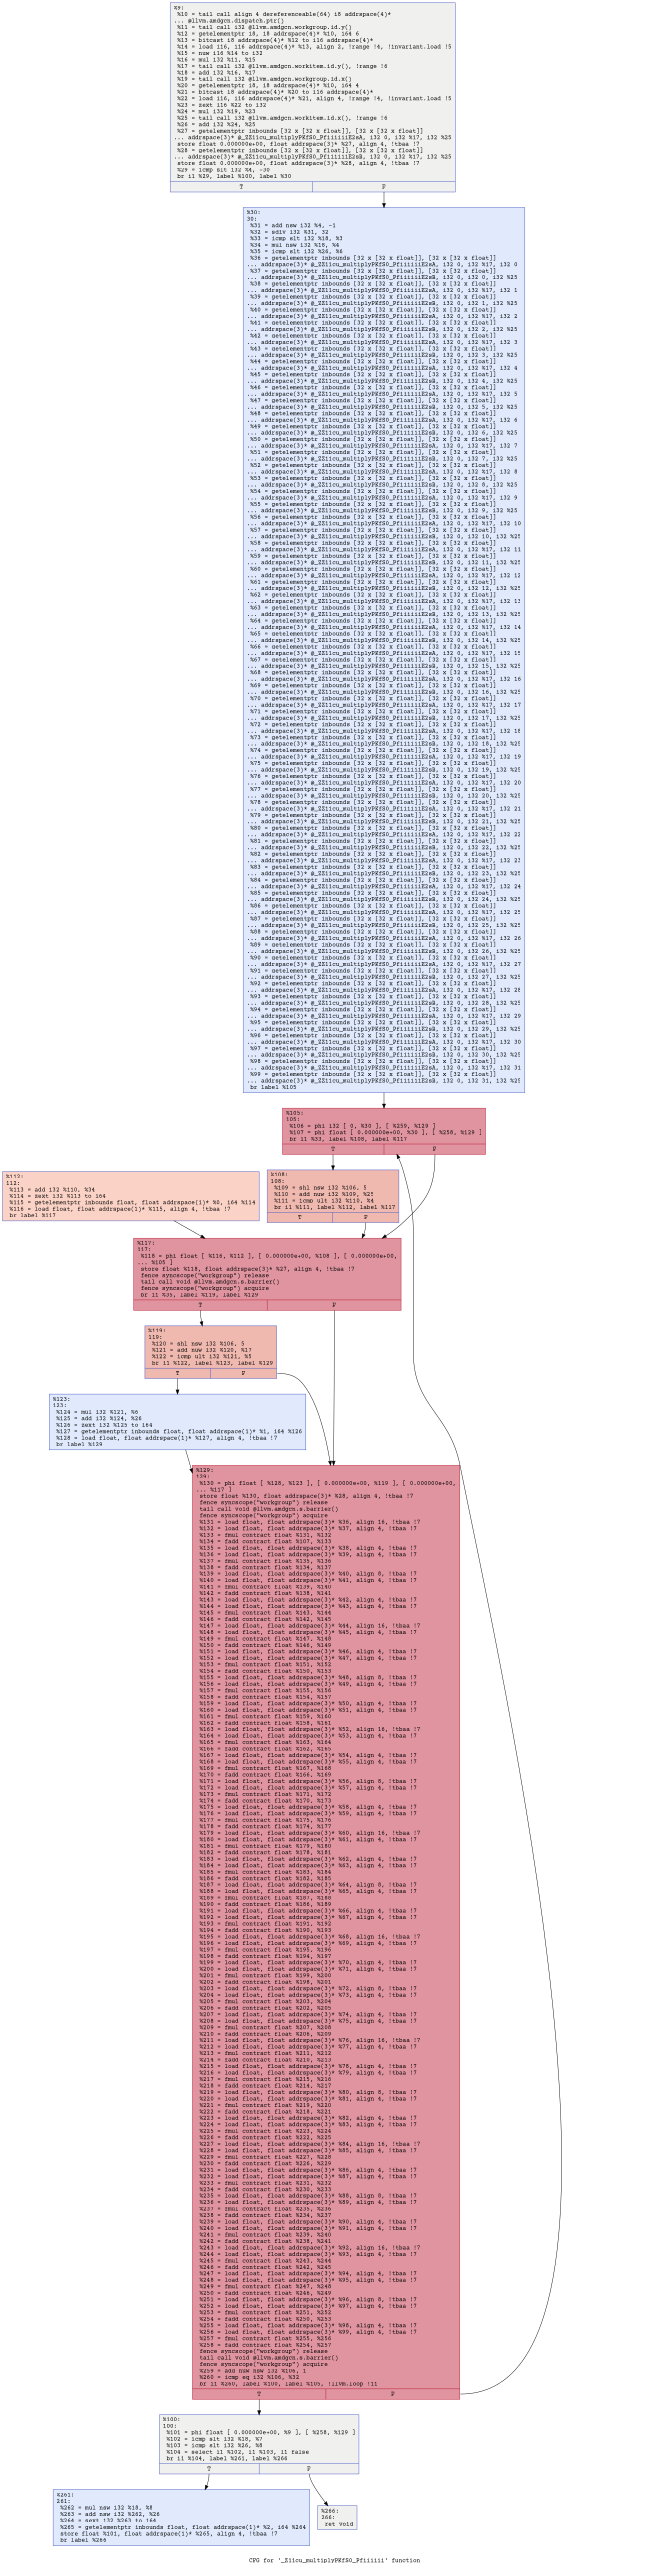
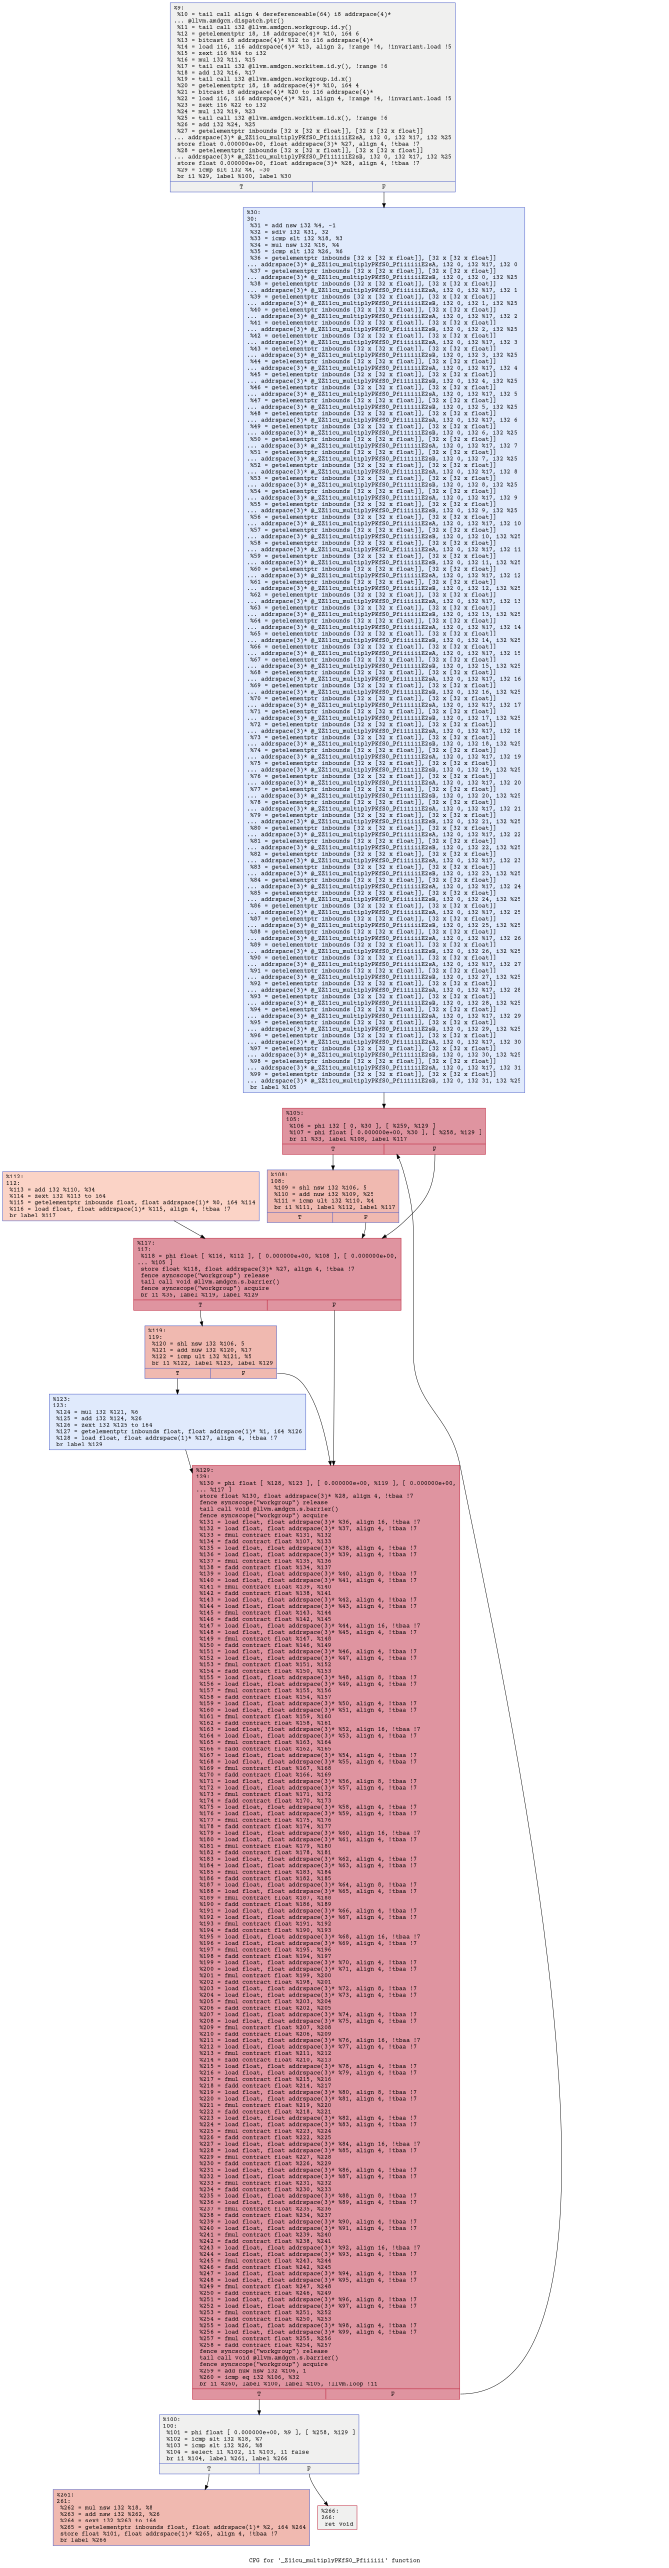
node "%9:": text "%15 = nuw i16 %14 to i32" -> "%15 = zext i16 %14 to i32"
node "%261:": fillcolor #b9d0f970 -> #de614d70
node "%266:": color #3d50c3ff -> #b70d28ff
